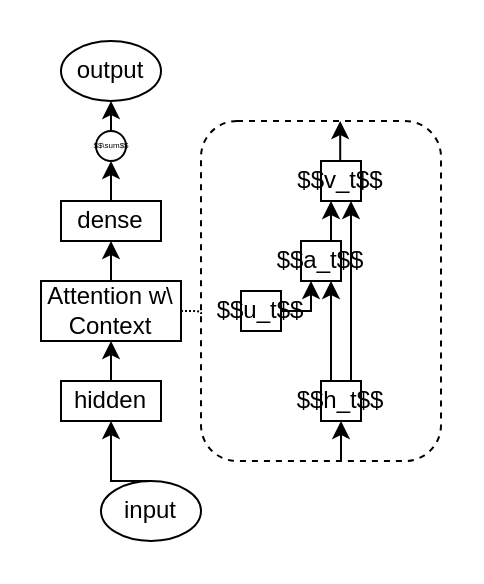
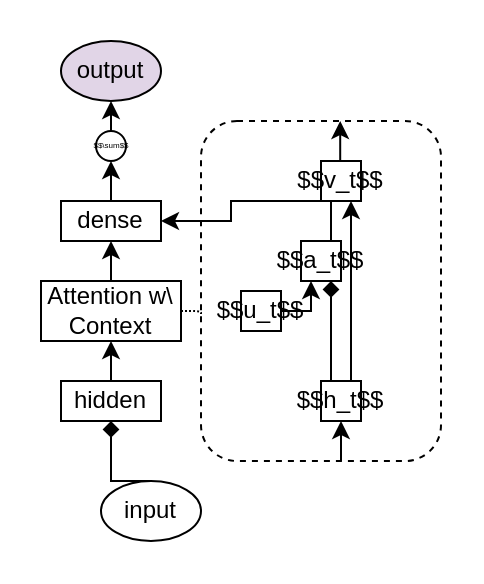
node "output": fillcolor #ffffff -> #e1d5e7
edge "$$a_t$$" -> "$$v_t$$": now "$$a_t$$" -> "dense"
edge "$$h_t$$" -> "$$a_t$$": arrowhead classic -> diamond
edge "input" -> "hidden": arrowhead classic -> diamond
